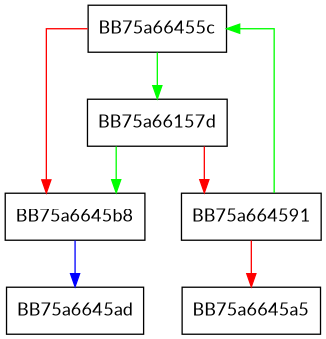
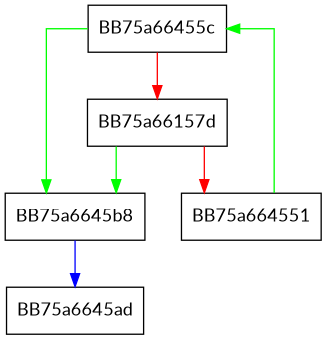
edge "BB75a66455c" -> "BB75a66157d": color green -> red
edge "BB75a66455c" -> "BB75a6645b8": color red -> green
node "BB75a664591": label "BB75a664591" -> "BB75a664551"
node "BB75a6645a5": removed
